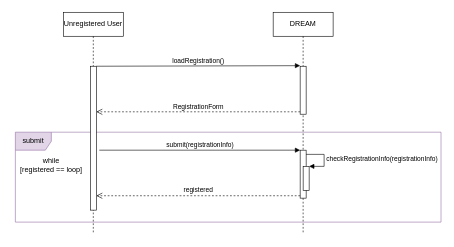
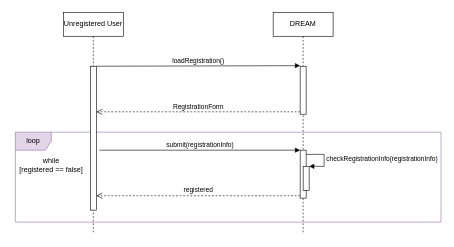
node "submit": label "submit" -> "loop"
node "while [registered == loop]": label "while [registered == loop]" -> "while [registered == false]"
